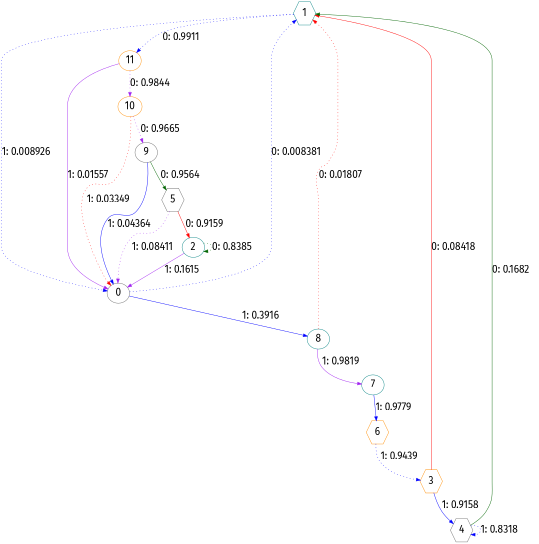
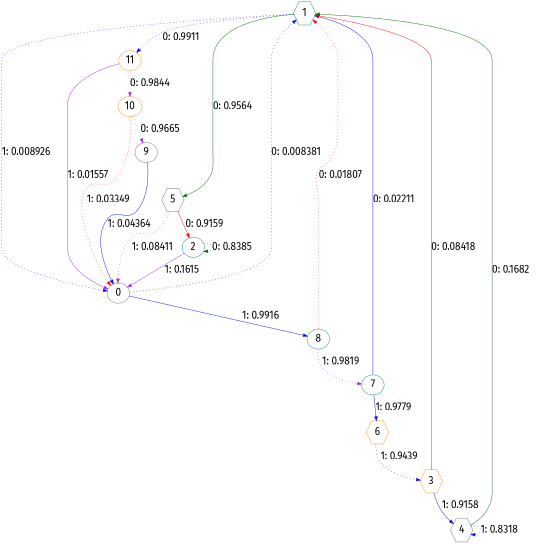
edge "9" -> "5": now "1" -> "5"
edge "7" -> "1": added, label "0: 0.02211"
edge "0" -> "8": label "1: 0.3916   " -> "1: 0.9916   "
edge "8" -> "7": style solid -> dotted
